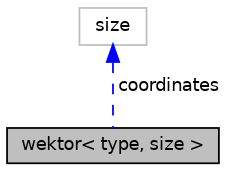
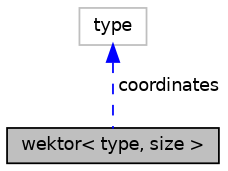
node "size": label "size" -> "type"
